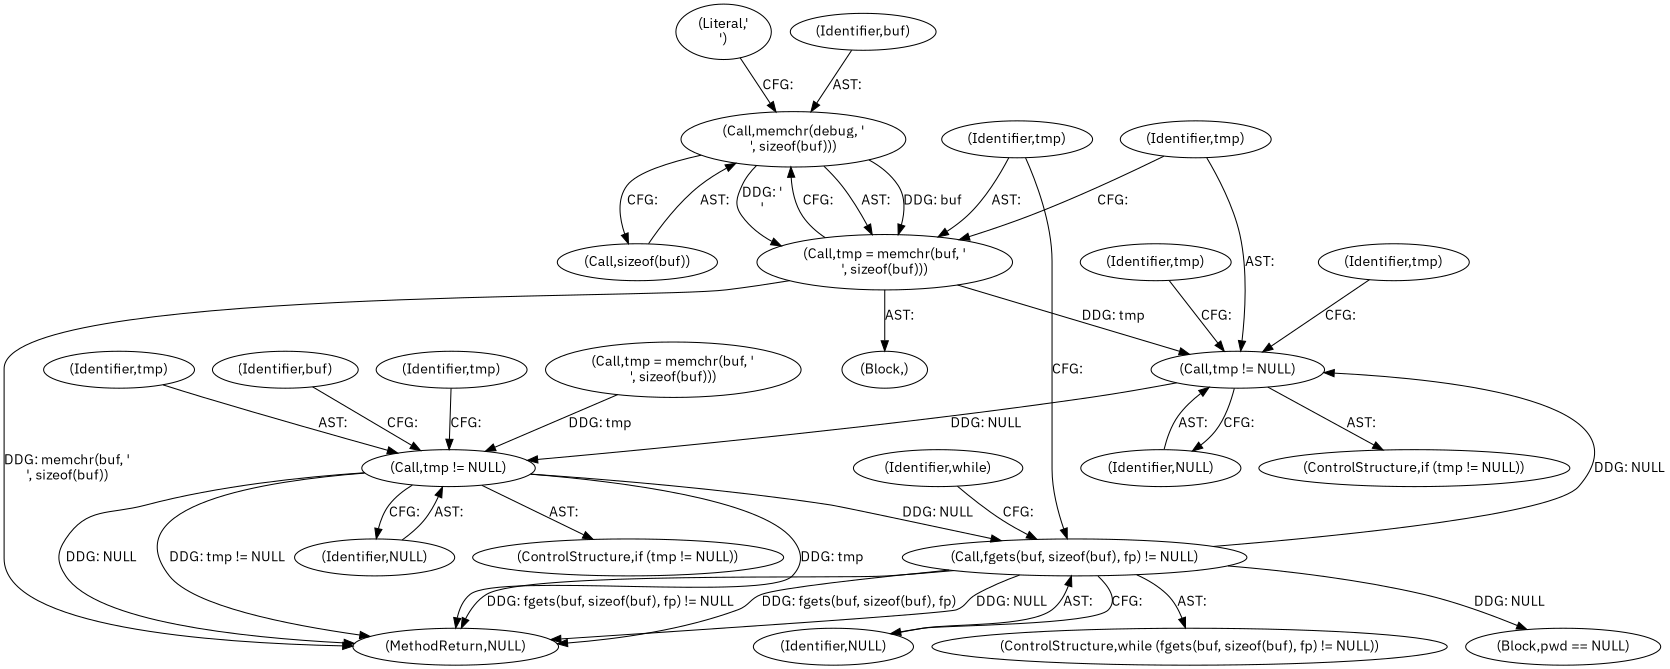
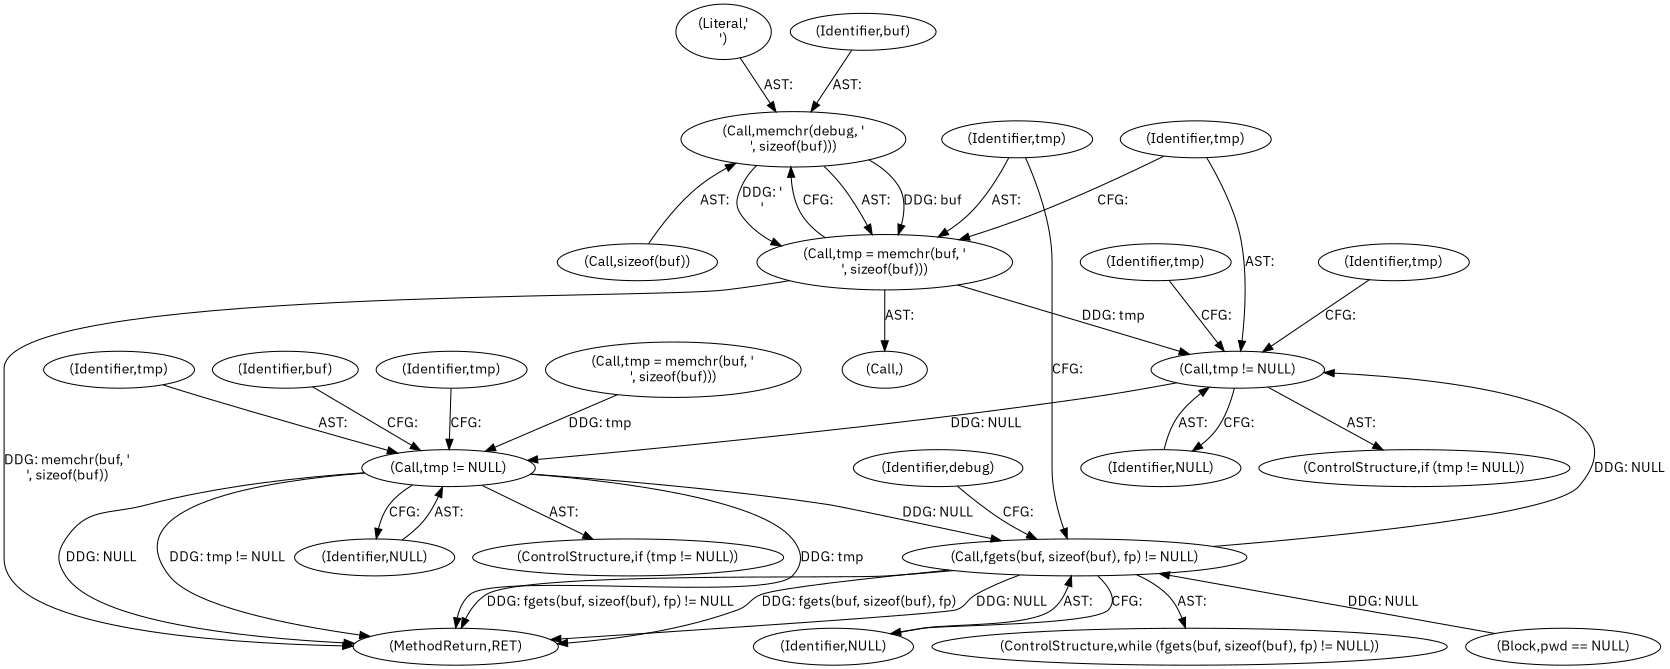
edge "(Literal,' ')" -> "(Call,memchr(debug, ' ', sizeof(buf)))": label "CFG: " -> "AST: "
edge "(Call,memchr(debug, ' ', sizeof(buf)))" -> "(Call,sizeof(buf))": removed, label "CFG:"
node "(Block,)": label "(Block,)" -> "(Call,)"
node "(Identifier,while)": label "(Identifier,while)" -> "(Identifier,debug)"
edge "(Call,fgets(buf, sizeof(buf), fp) != NULL)" -> "(Block,pwd == NULL)": reversed
node "(MethodReturn,NULL)": label "(MethodReturn,NULL)" -> "(MethodReturn,RET)"
